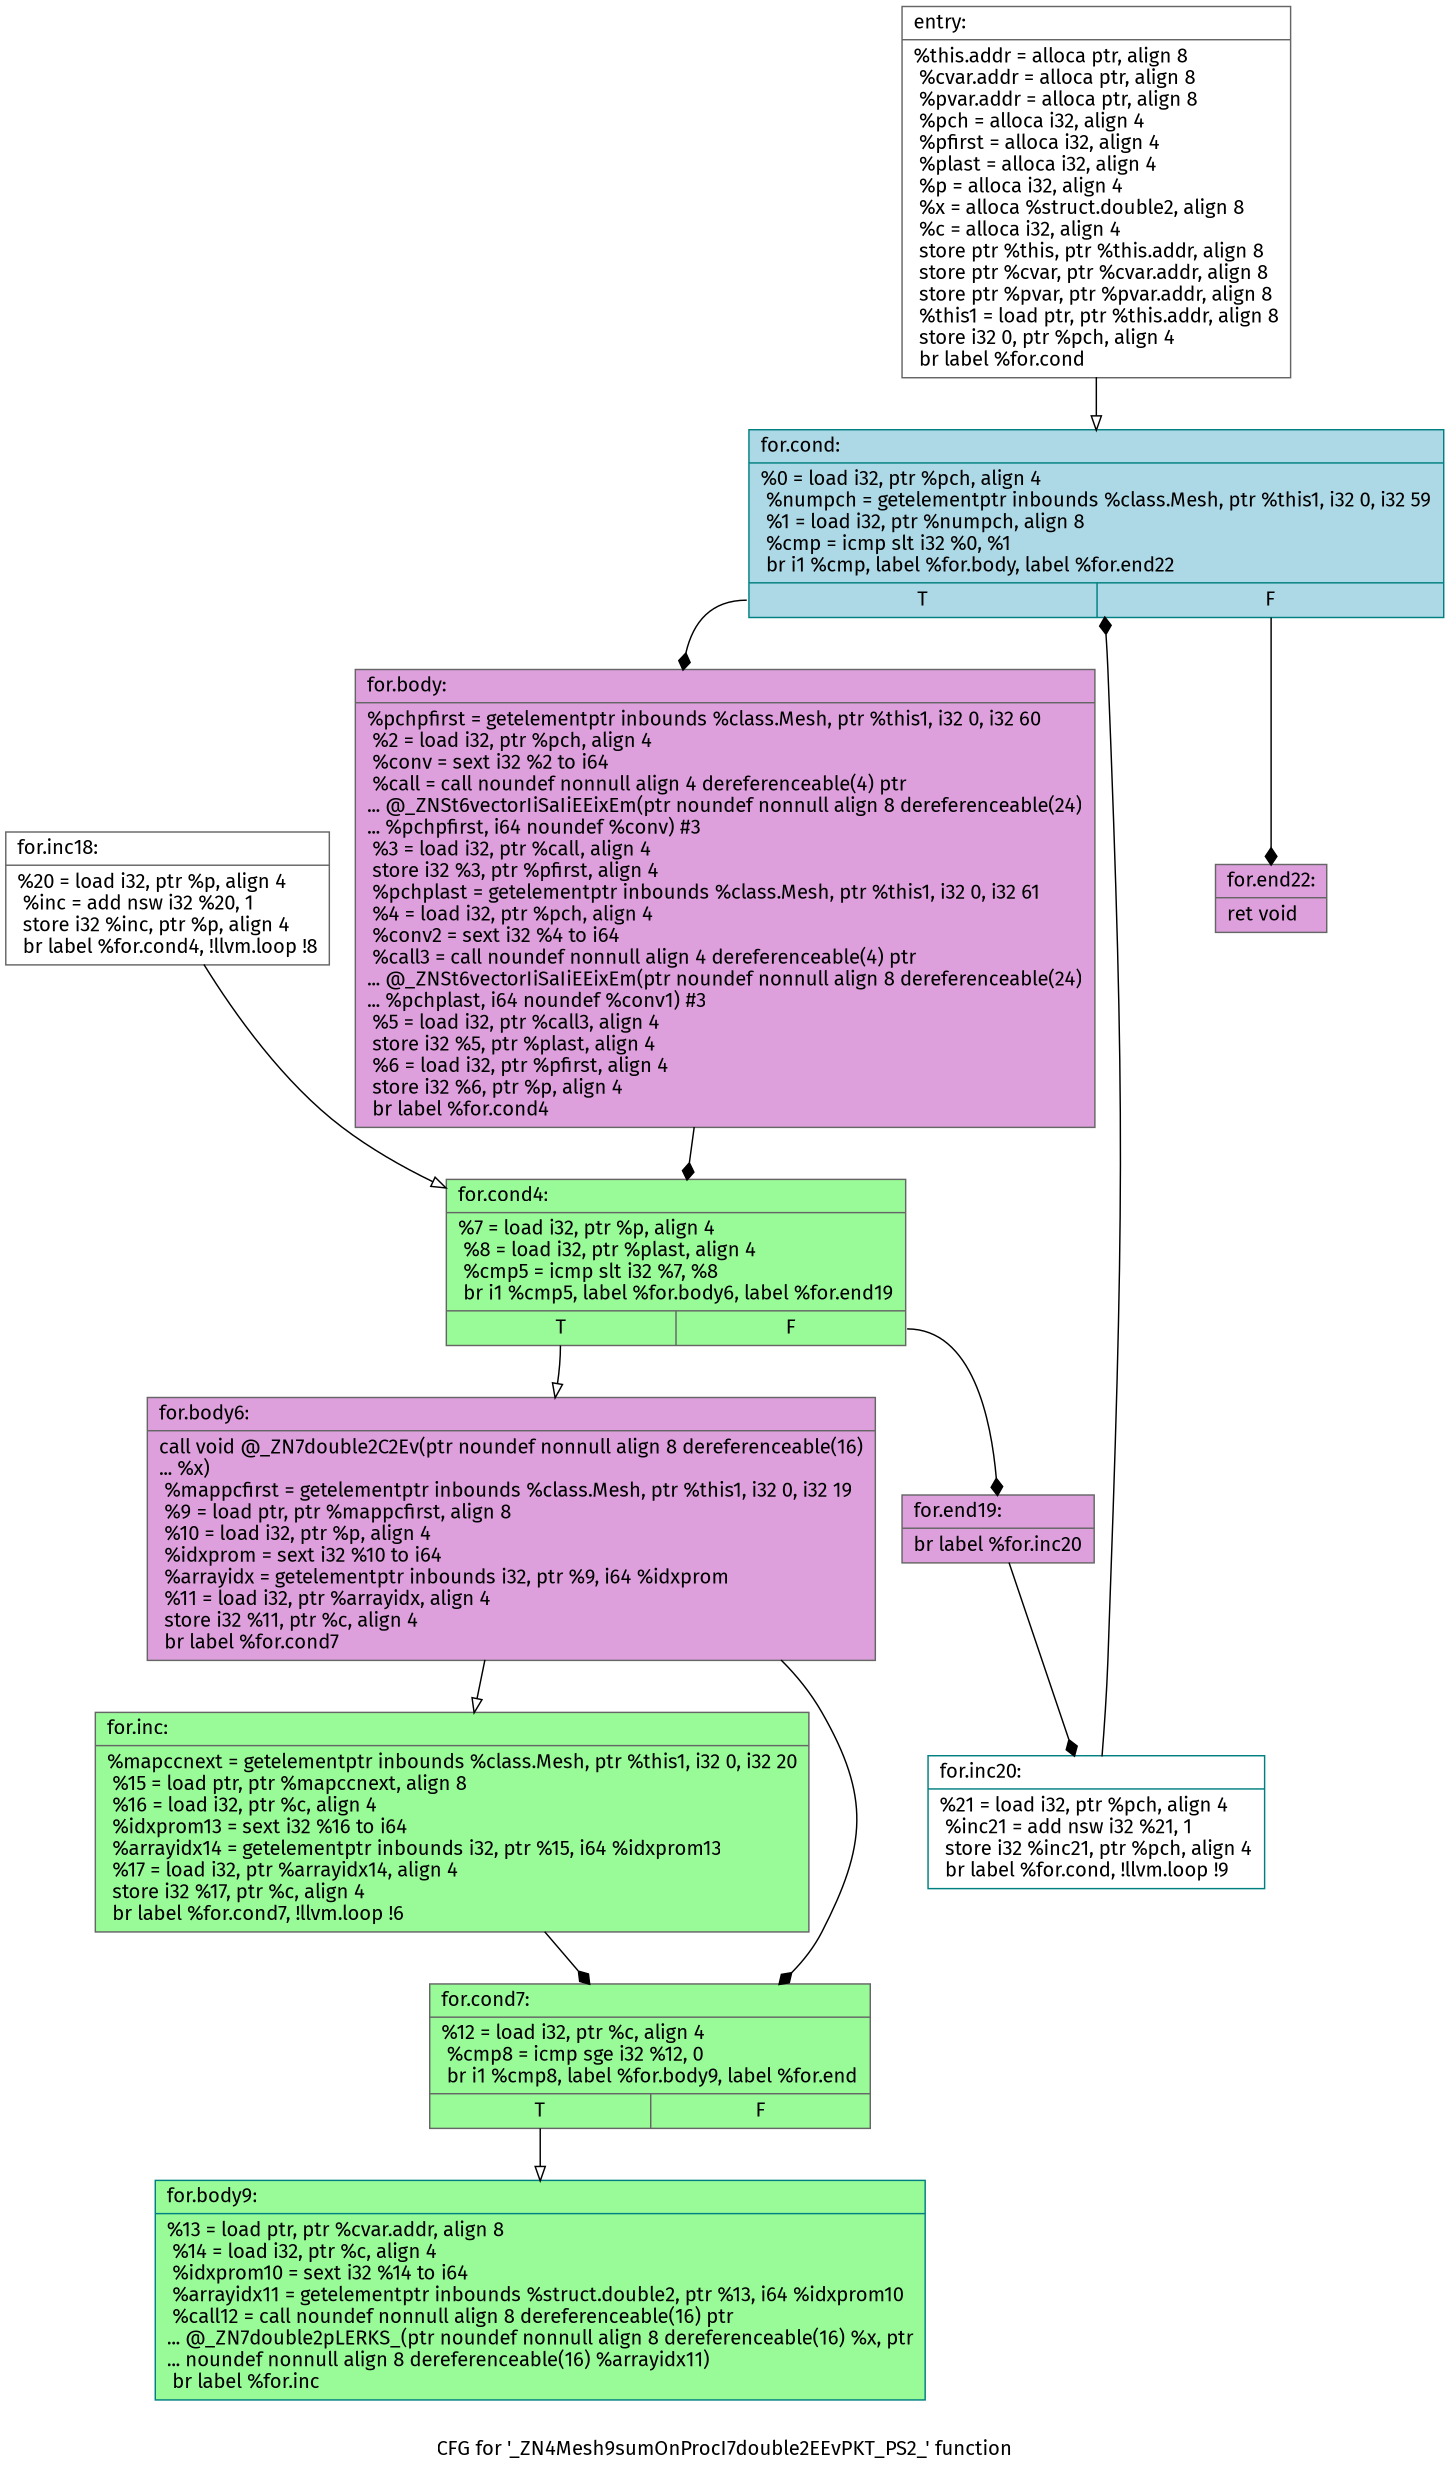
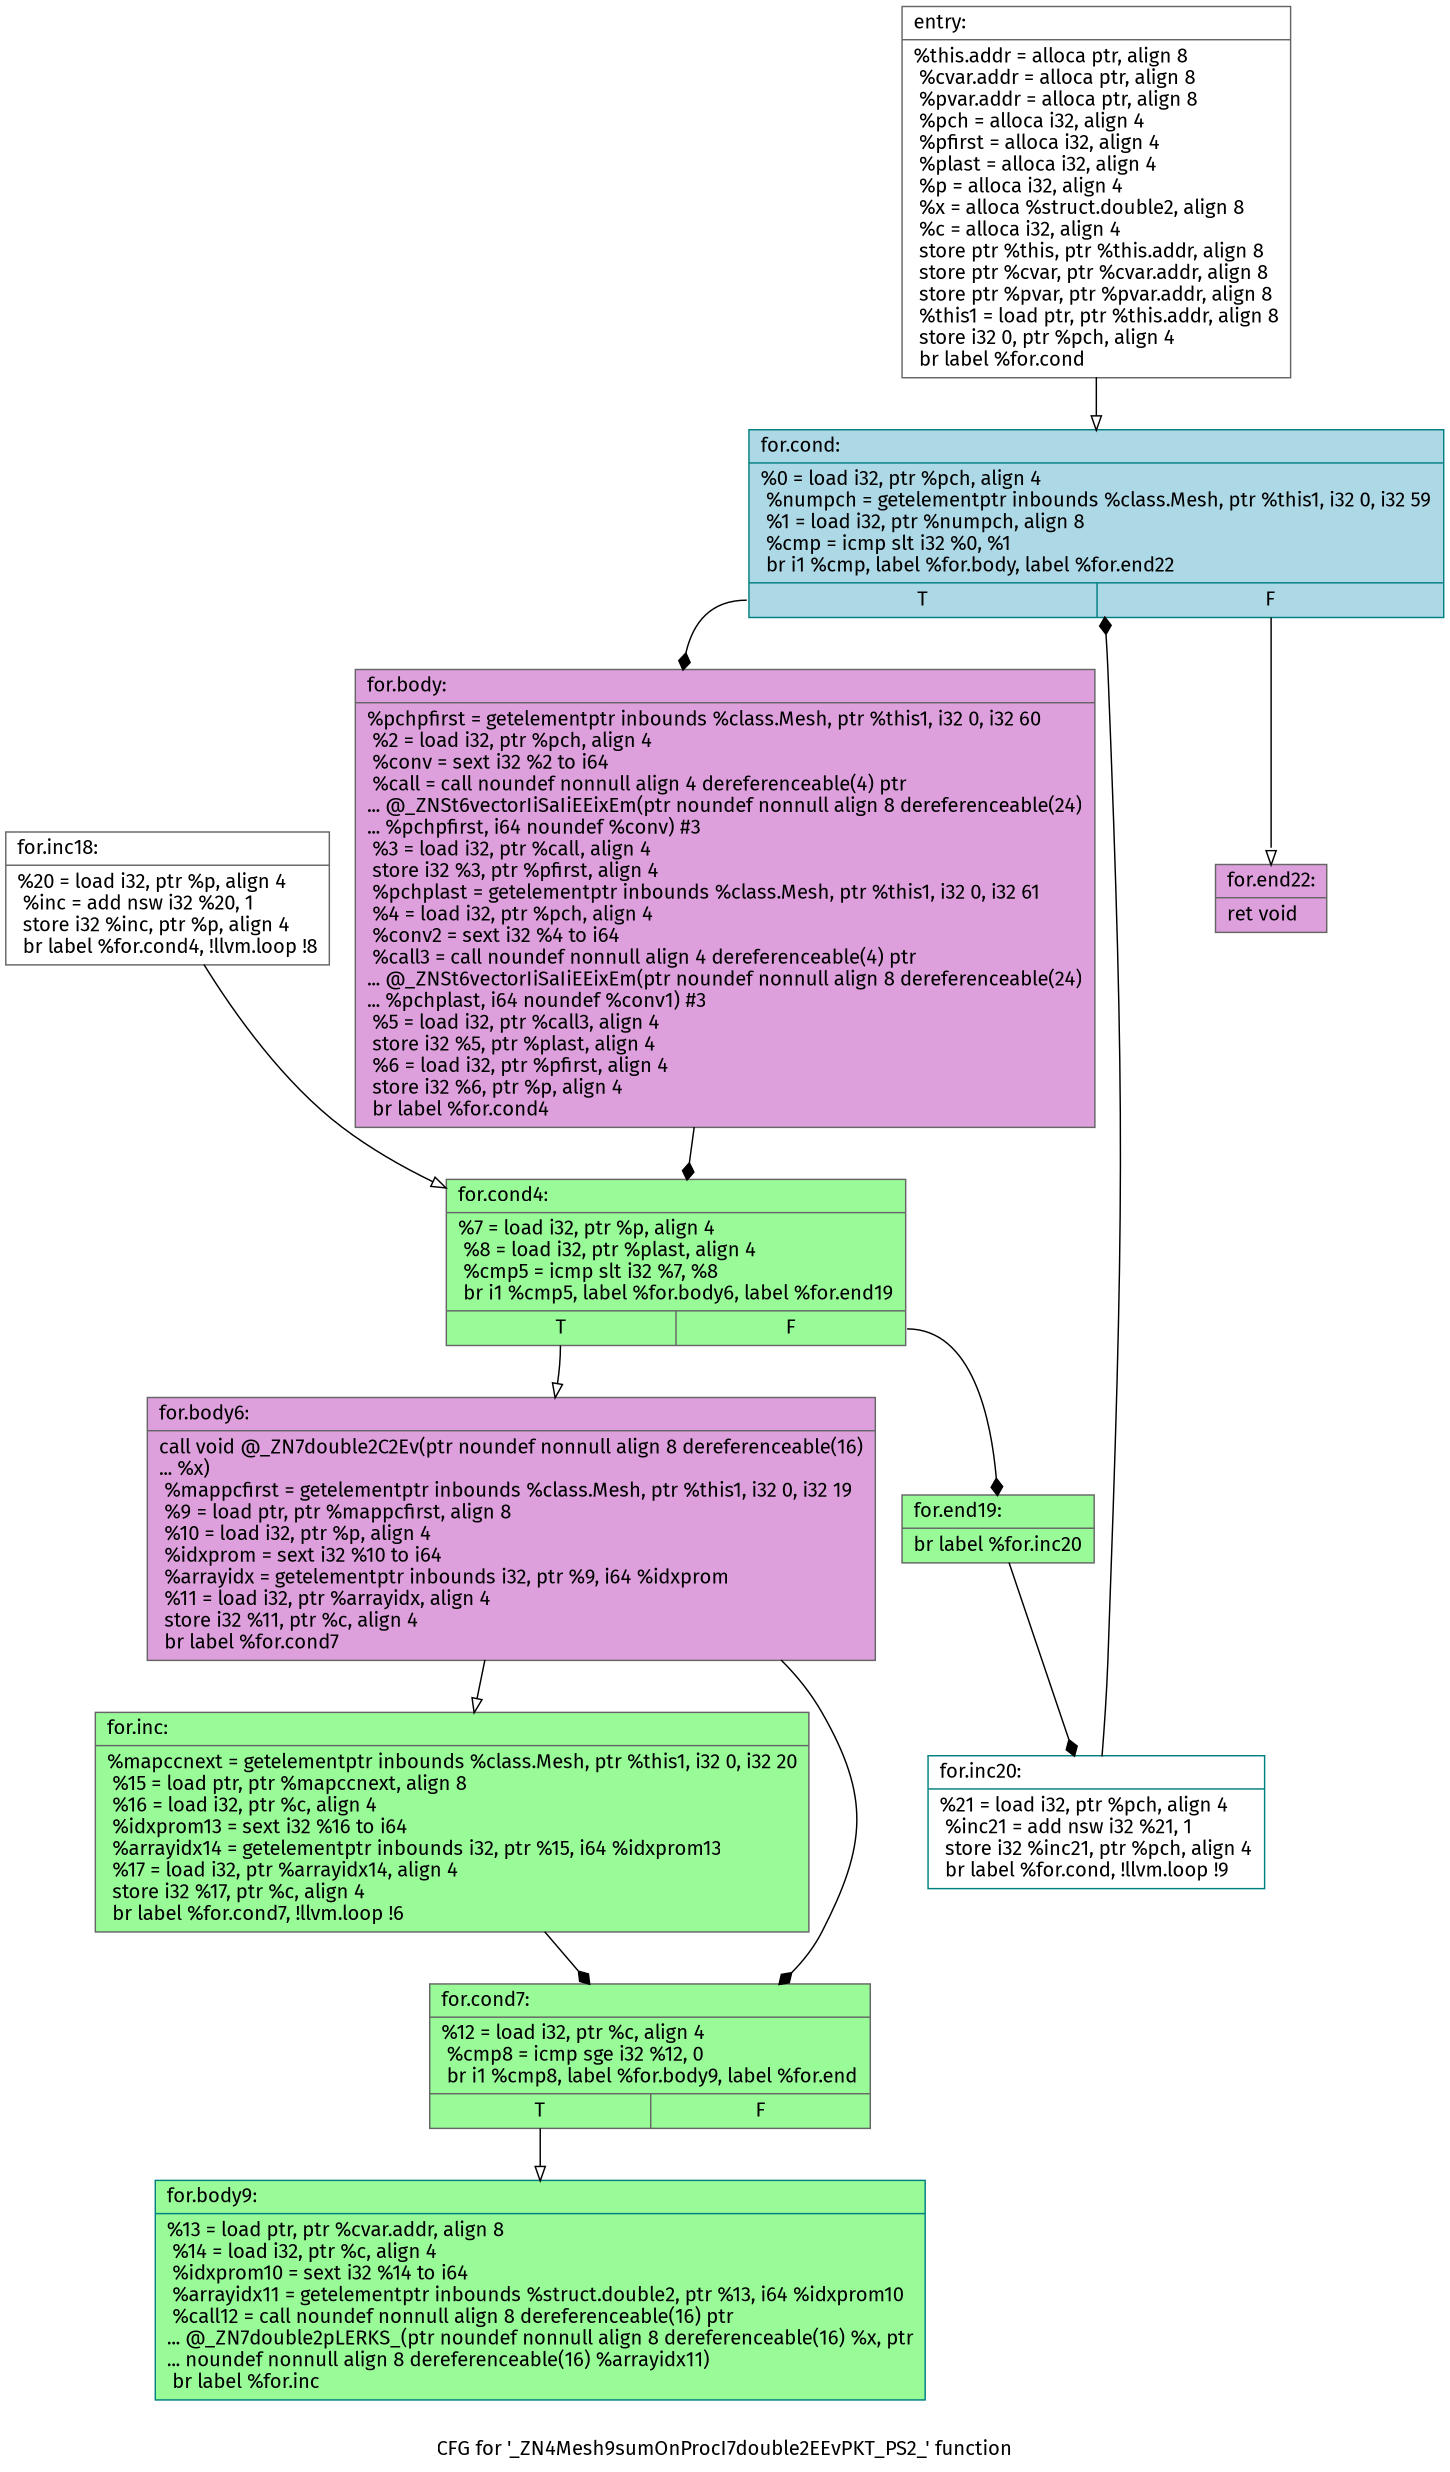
edge "for.cond:" -> "for.end22:": arrowhead diamond -> onormal
node "for.end19:": fillcolor plum -> palegreen
